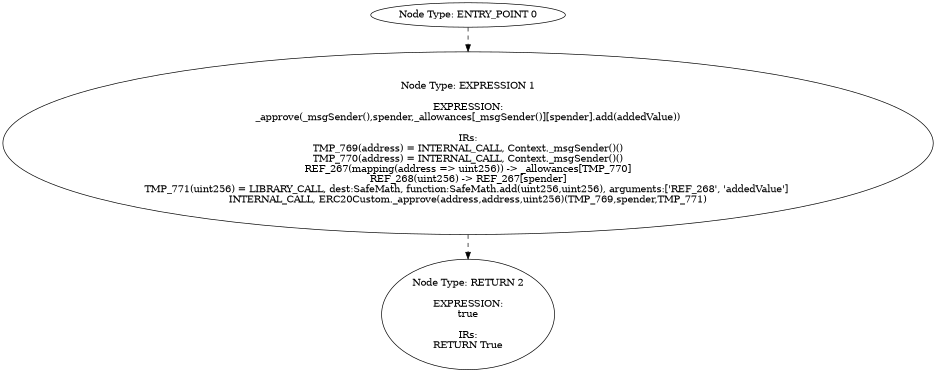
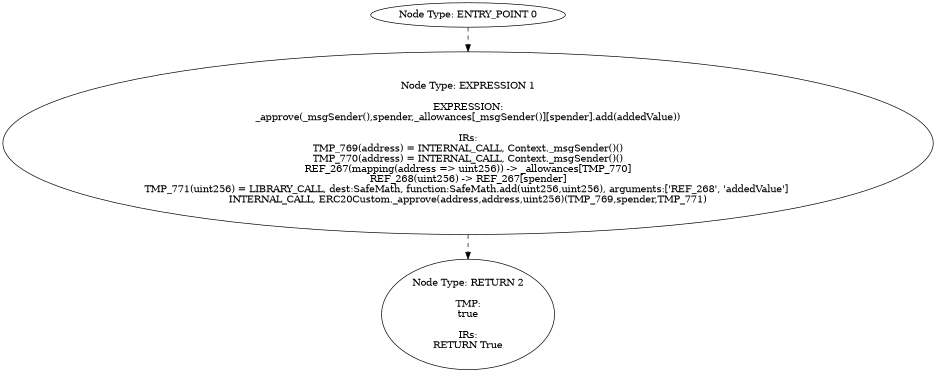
node "Node Type: RETURN 2 EXPRESSION: true IRs: RETURN True": label "Node Type: RETURN 2 EXPRESSION: true IRs: RETURN True" -> "Node Type: RETURN 2 TMP: true IRs: RETURN True"
